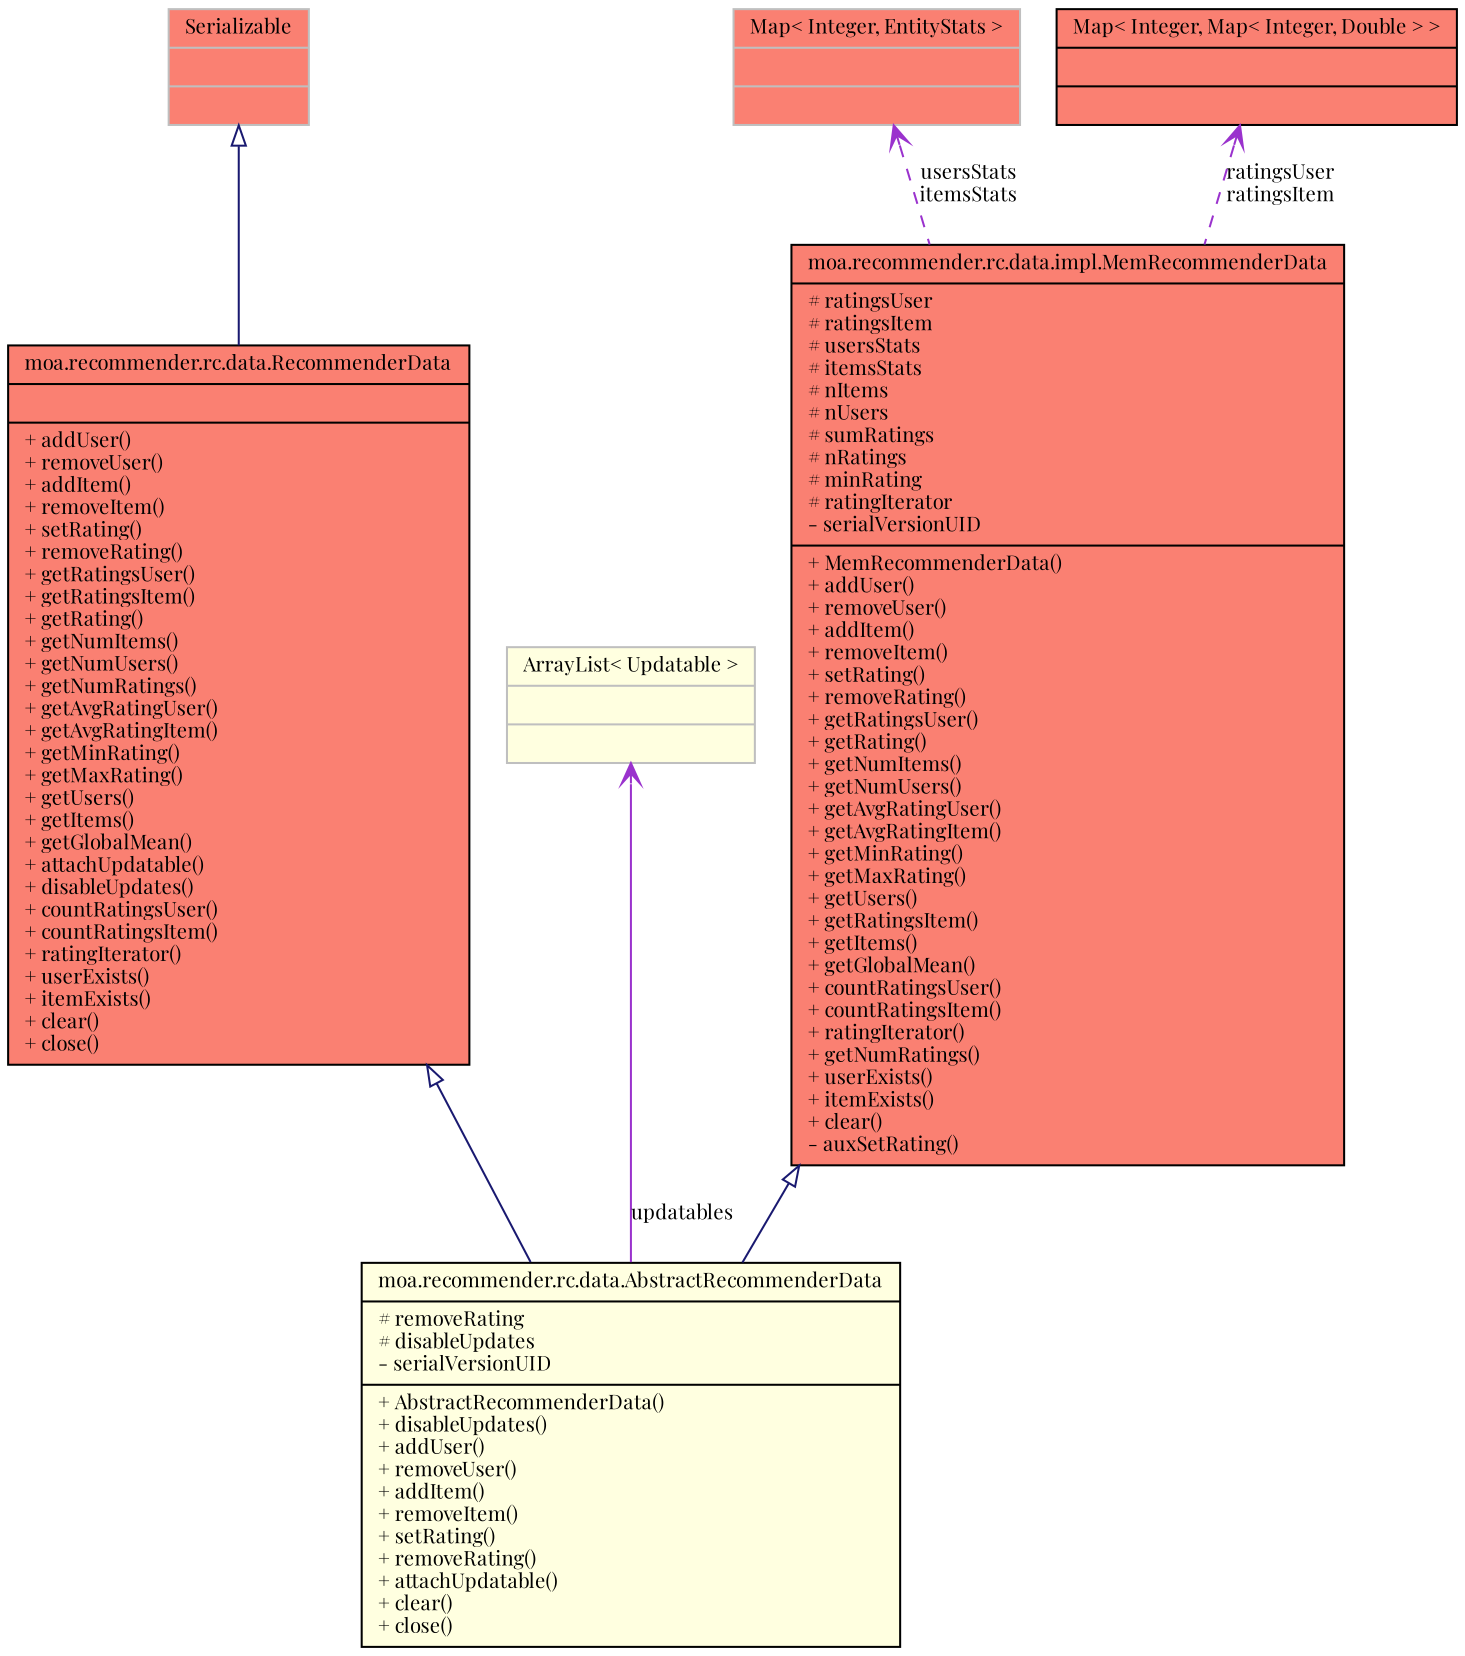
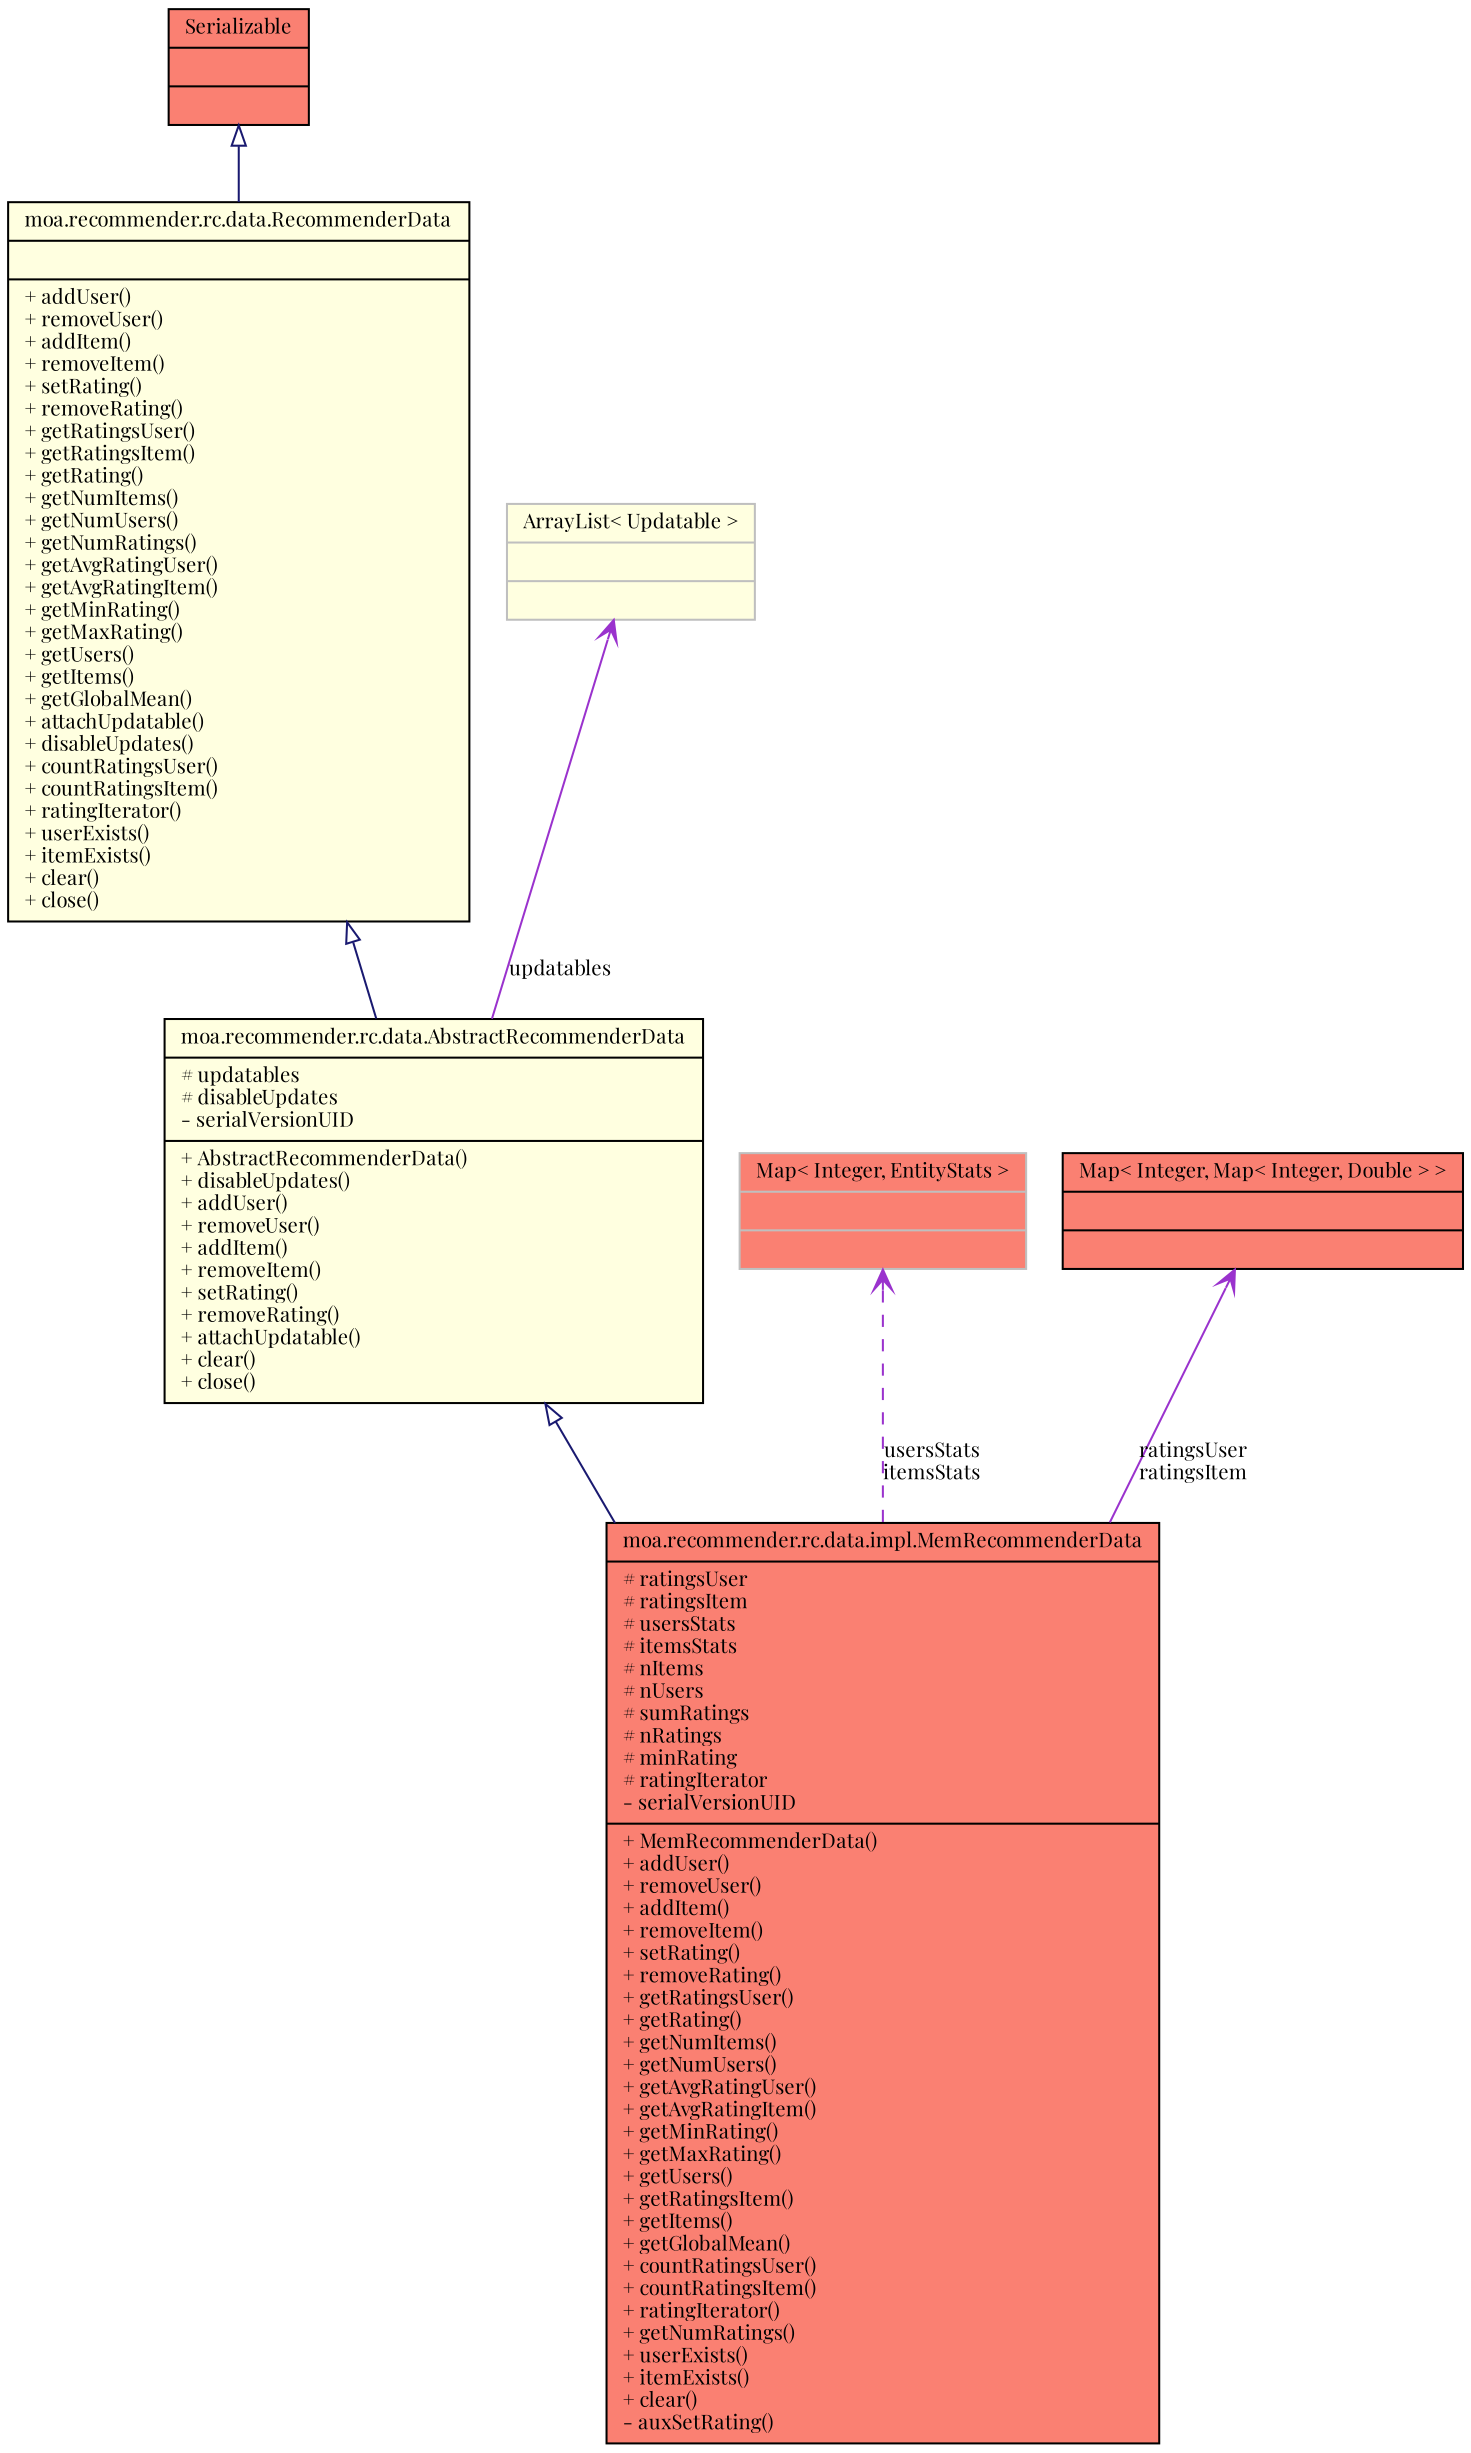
node "Serializable": color grey75 -> black
edge "moa.recommender.rc.data.impl.MemRecommenderData" -> "Map< Integer, Map< Integer, Double > >": style dashed -> solid
node "moa.recommender.rc.data.RecommenderData": fillcolor salmon -> lightyellow
edge "moa.recommender.rc.data.AbstractRecommenderData" -> "moa.recommender.rc.data.impl.MemRecommenderData": reversed
node "moa.recommender.rc.data.AbstractRecommenderData": text "# removeRating" -> "# updatables"
